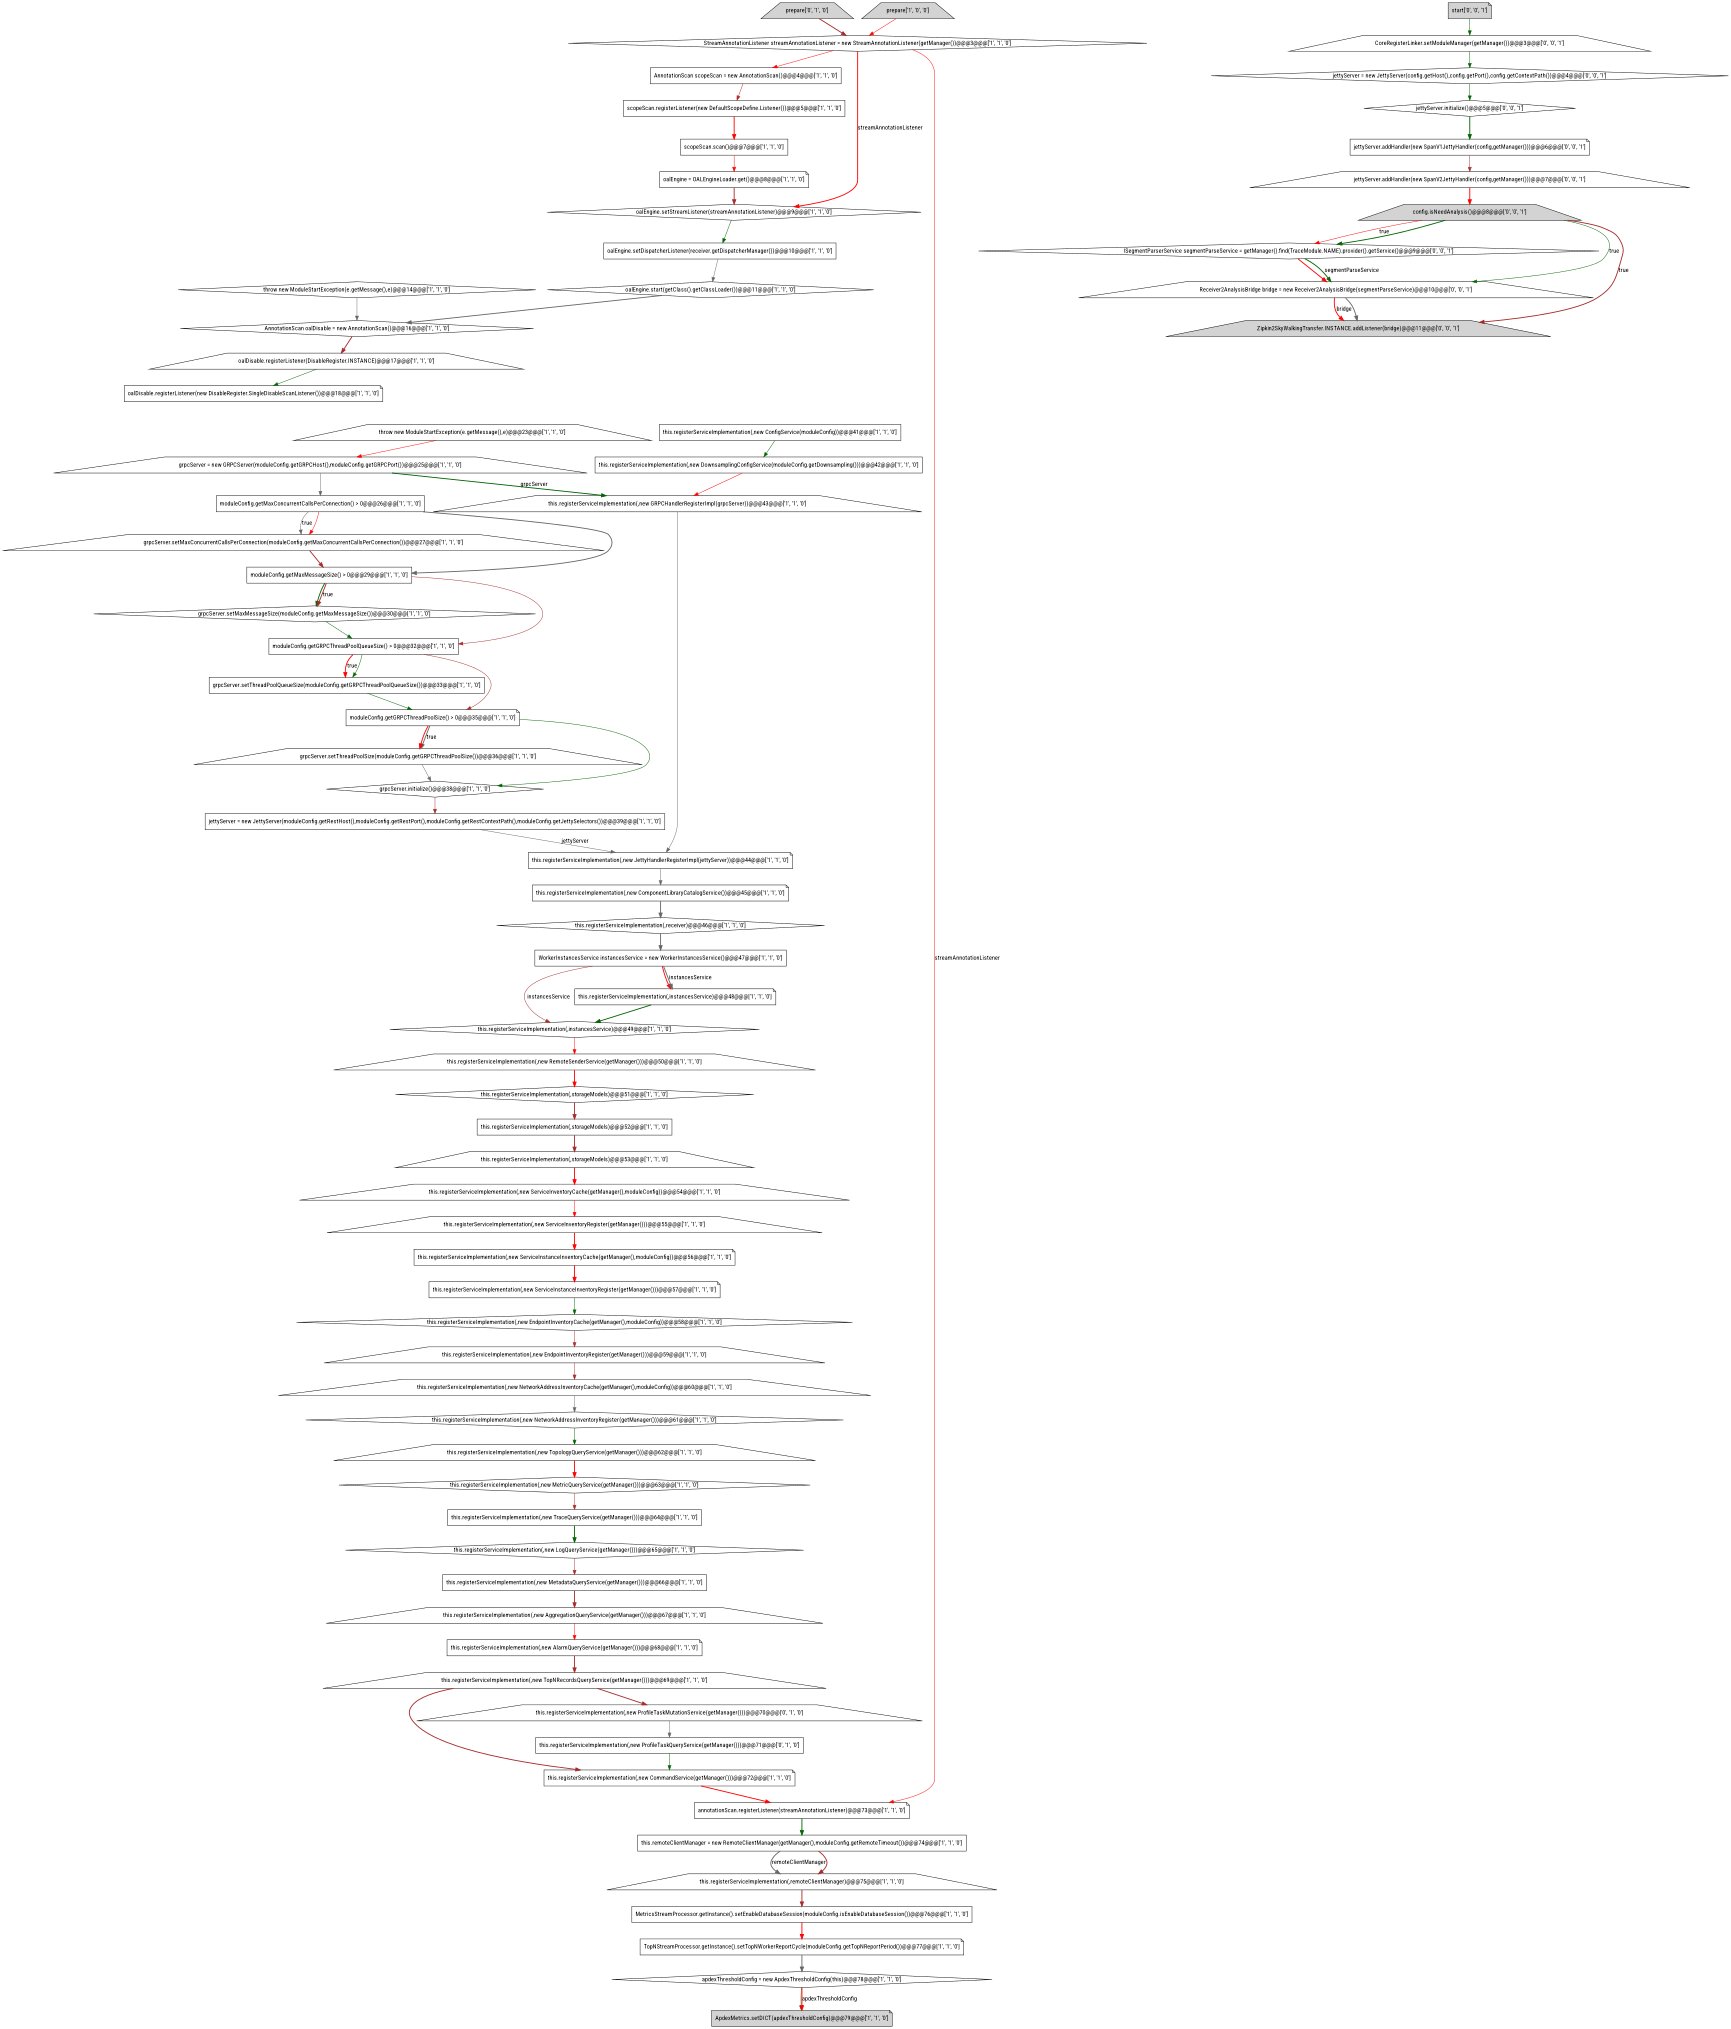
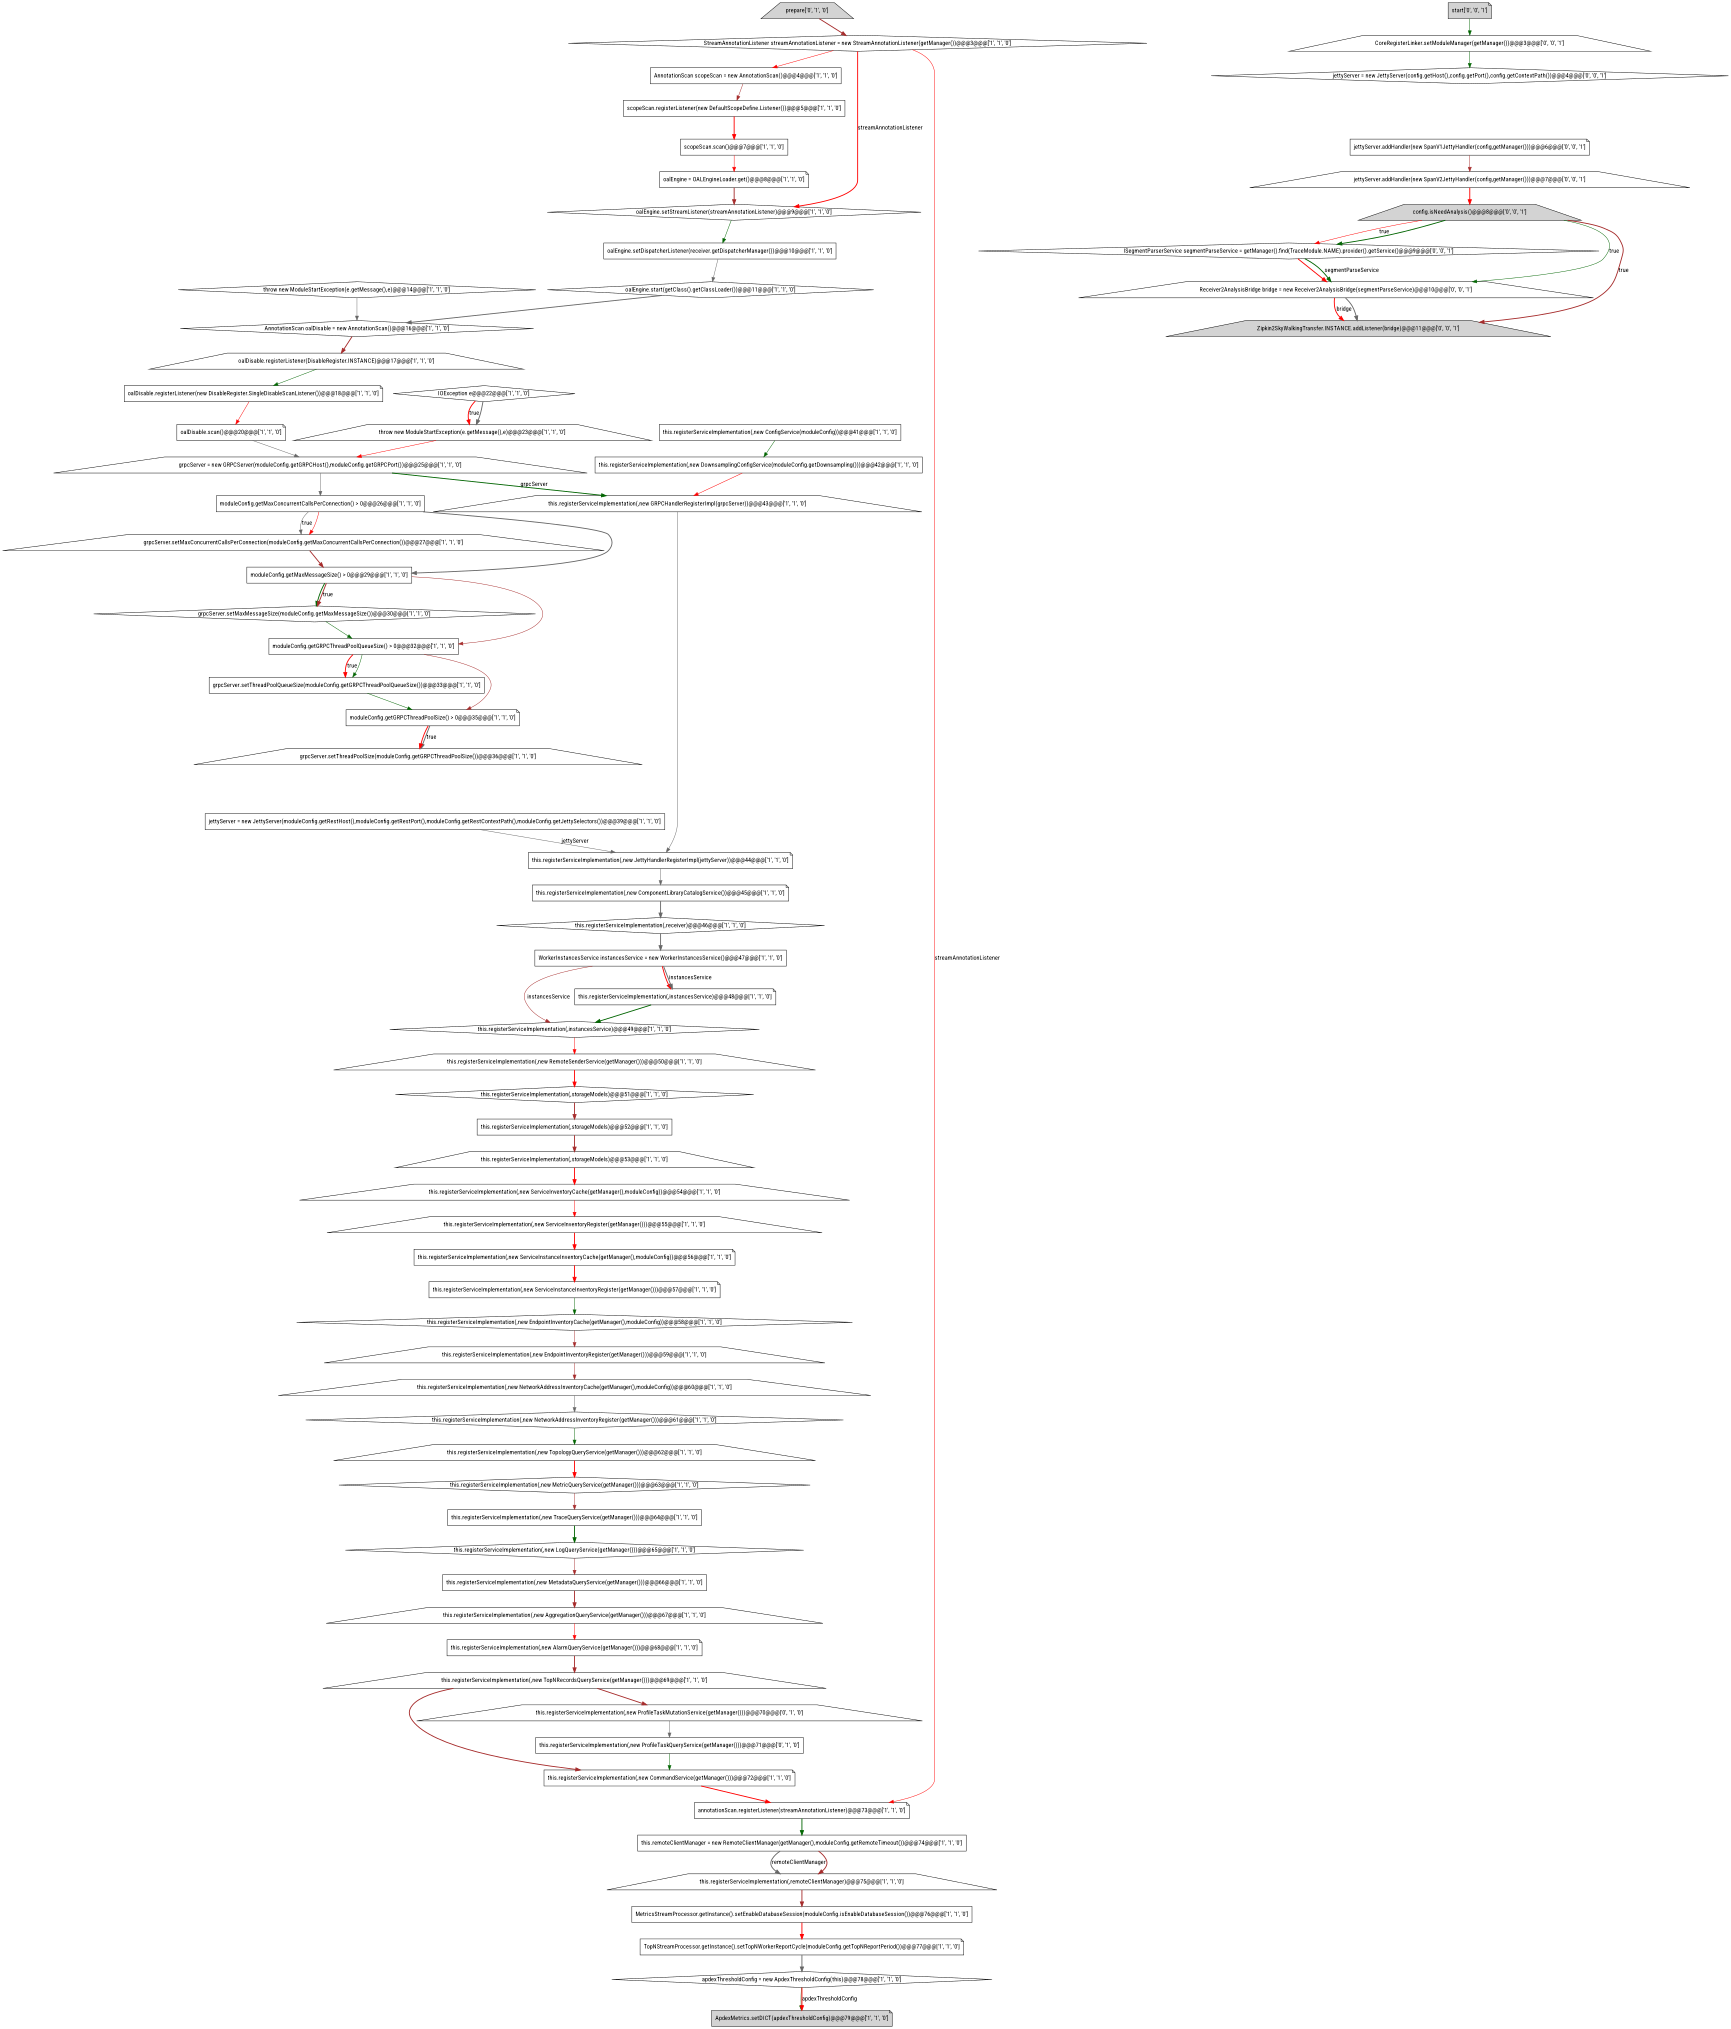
node "prepare['1', '0', '0']": removed
node "jettyServer.initialize()@@@5@@@['0', '0', '1']": removed
node "IOException e@@@22@@@['1', '1', '0']": added
node "oalDisable.scan()@@@20@@@['1', '1', '0']": added
node "grpcServer.initialize()@@@38@@@['1', '1', '0']": removed
